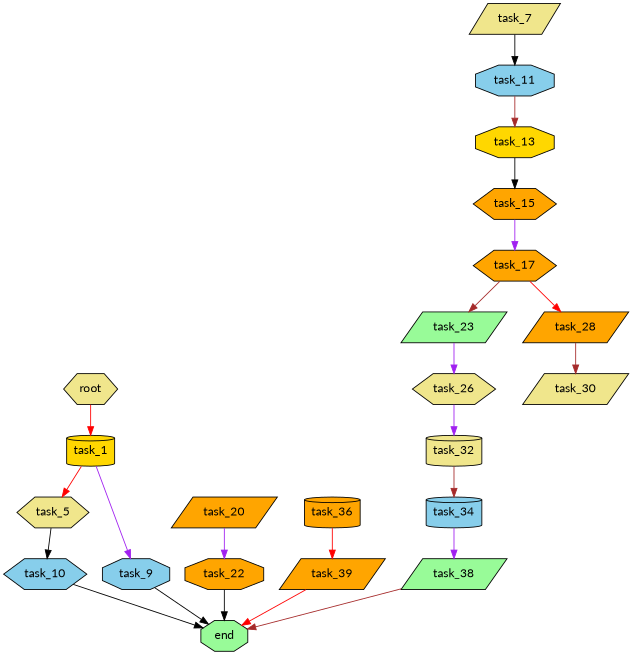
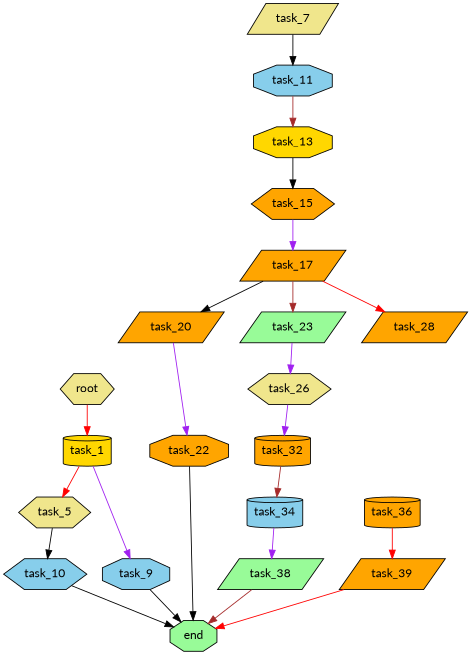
node "task_17": shape hexagon -> parallelogram
edge "task_17" -> "task_20": added
node "task_30": removed
node "task_32": fillcolor khaki -> orange
